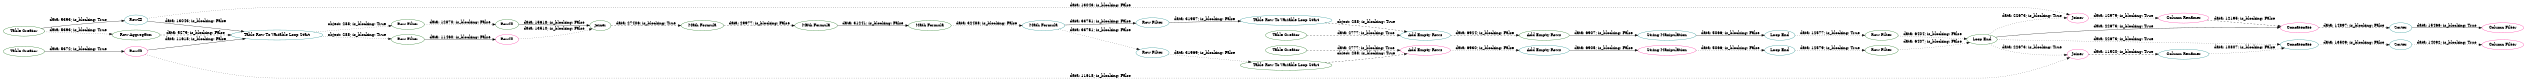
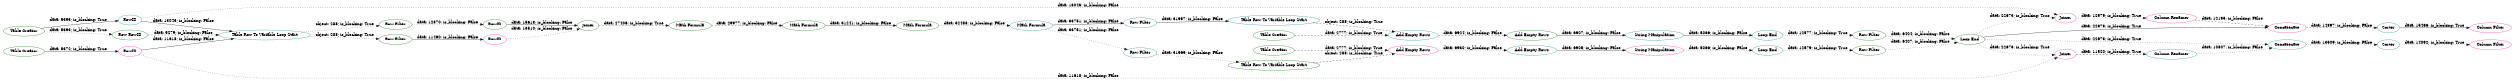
node "Row Aggregator": label "Row Aggregator" -> "Row RowID"
